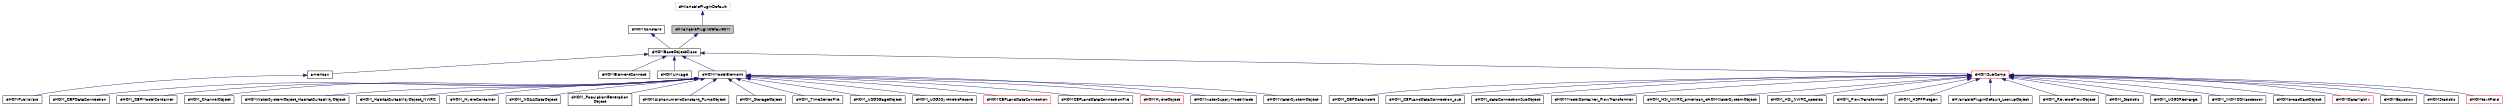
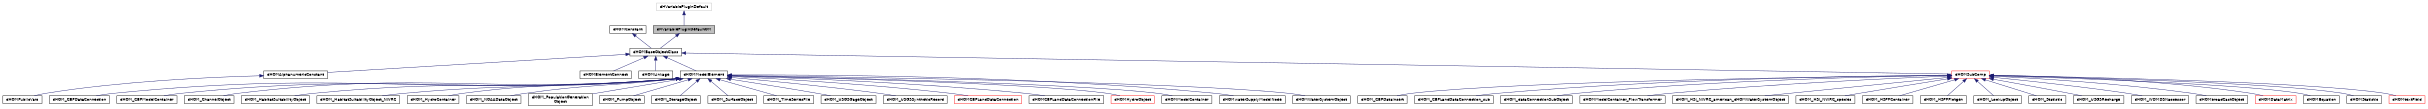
node "american": label "american" -> "dHOMAlphanumericConstant"
node "dHOMWaterSystemObject_HabitatSuitabilityObject": label "dHOMWaterSystemObject_HabitatSuitabilityObject" -> "dHOM_HabitatSuitabilityObject"
node "dHOMAlphanumericConstant_PumpObject": label "dHOMAlphanumericConstant_PumpObject" -> "dHOM_PumpObject"
node "dHOM_SurfaceObject": added
node "dHOMModelContainer": added
node "dHOM_FlowTransformer": label "dHOM_FlowTransformer" -> "dHOM_HSPFContainer"
node "dHVariablePluginDefault_LookupObject": label "dHVariablePluginDefault_LookupObject" -> "dHOM_LookupObject"
node "dHOM_ReverseFlowObject": removed
